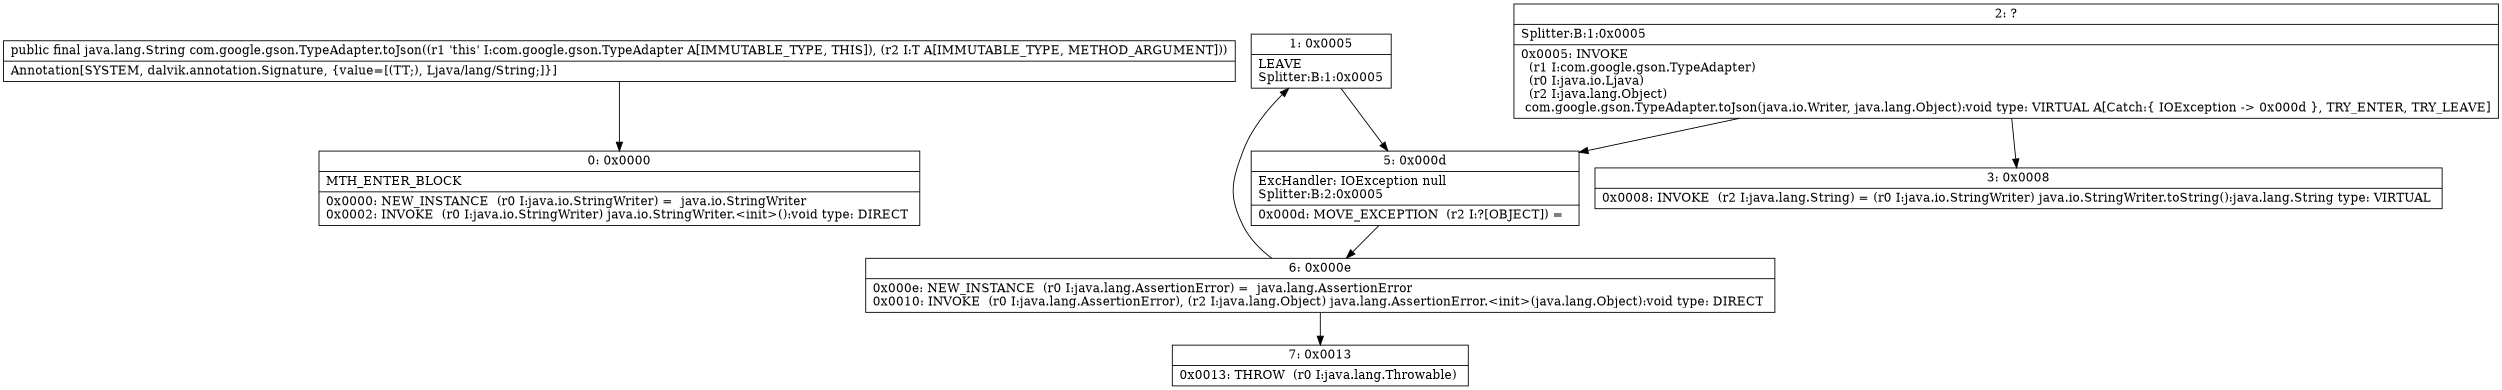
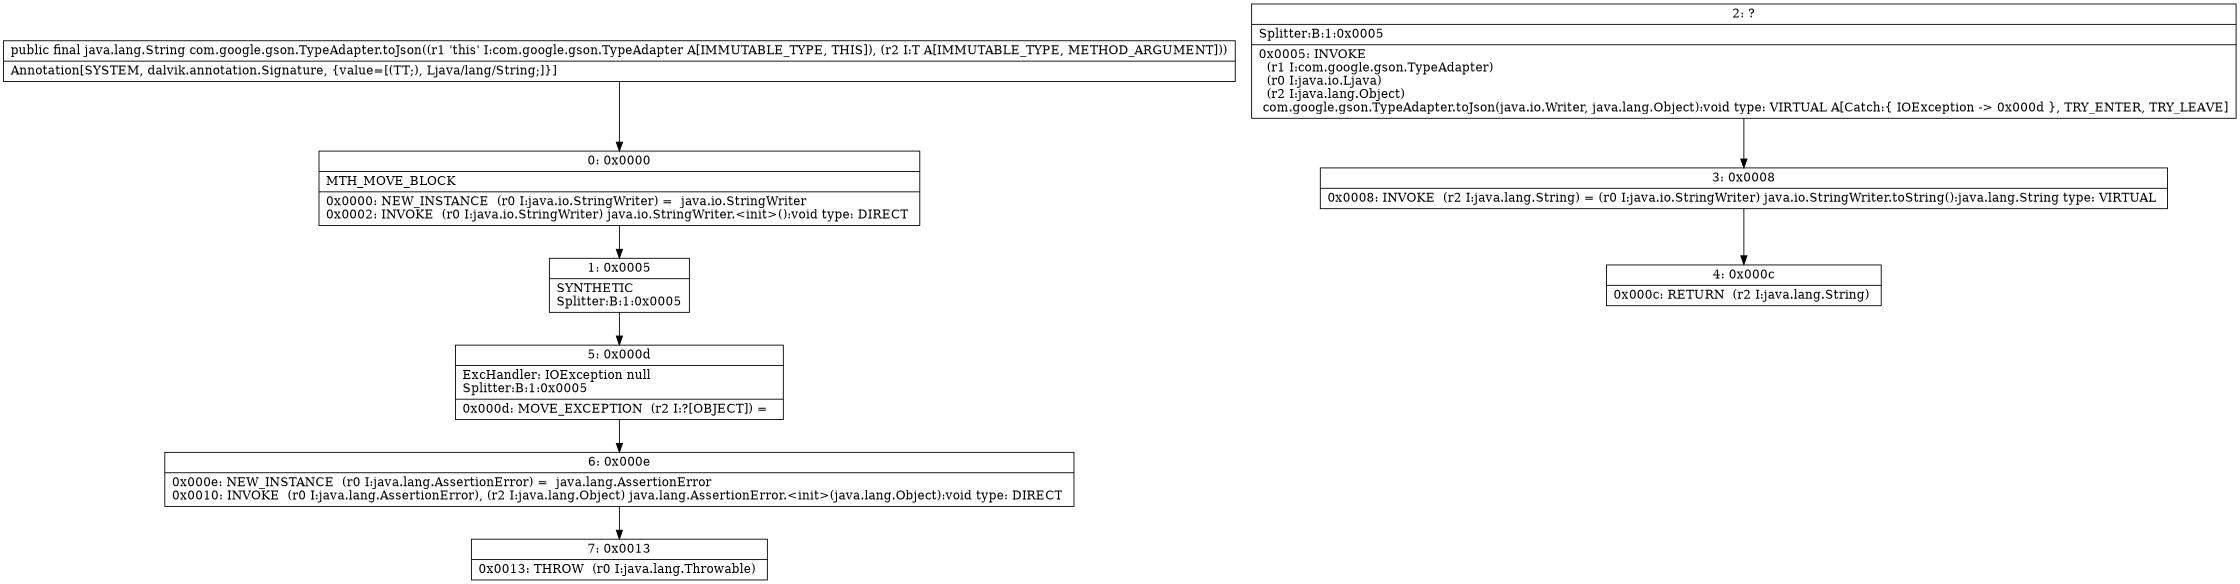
node "1: 0x0005": text "LEAVE" -> "SYNTHETIC"
edge "2: ?" -> "5: 0x000d": removed
edge "6: 0x000e" -> "1: 0x0005": now "0: 0x0000" -> "1: 0x0005"
node "0: 0x0000": text "MTH_ENTER_BLOCK" -> "MTH_MOVE_BLOCK"
node "5: 0x000d": text "Splitter:B:2:0x0005" -> "Splitter:B:1:0x0005"
node "4: 0x000c": added
